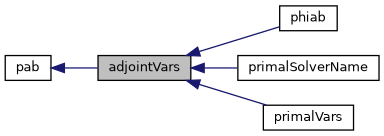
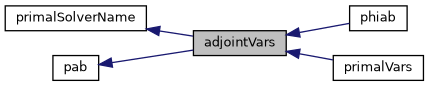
edge "primalSolverName" -> "adjointVars": reversed
